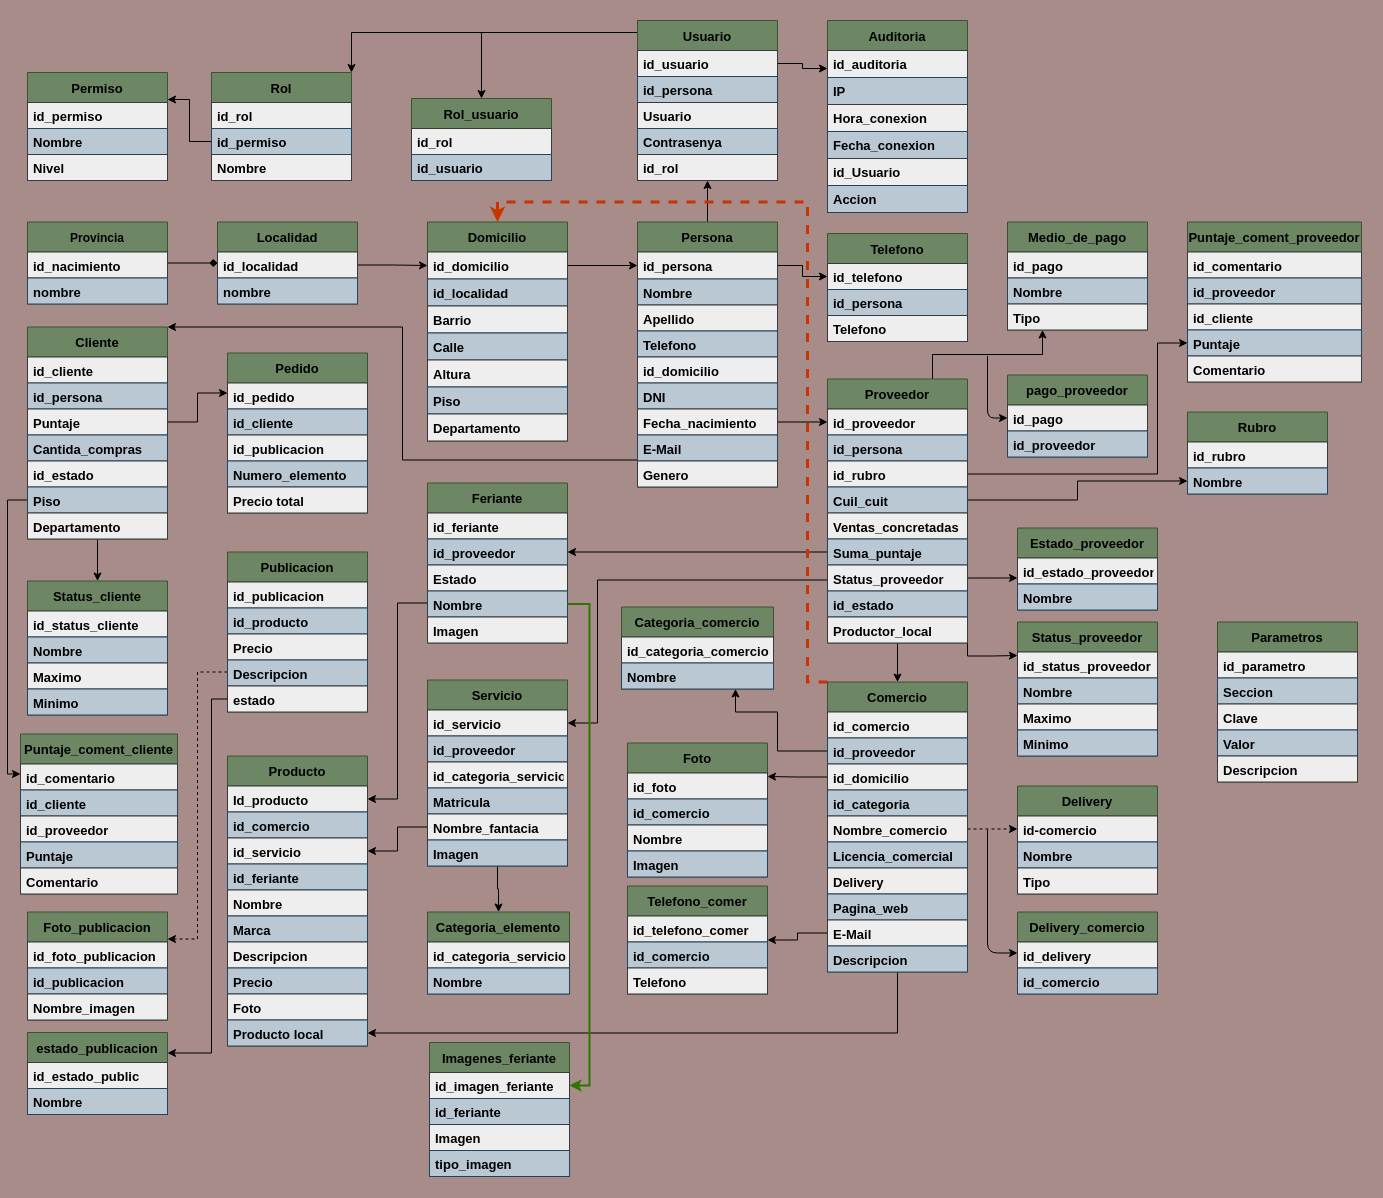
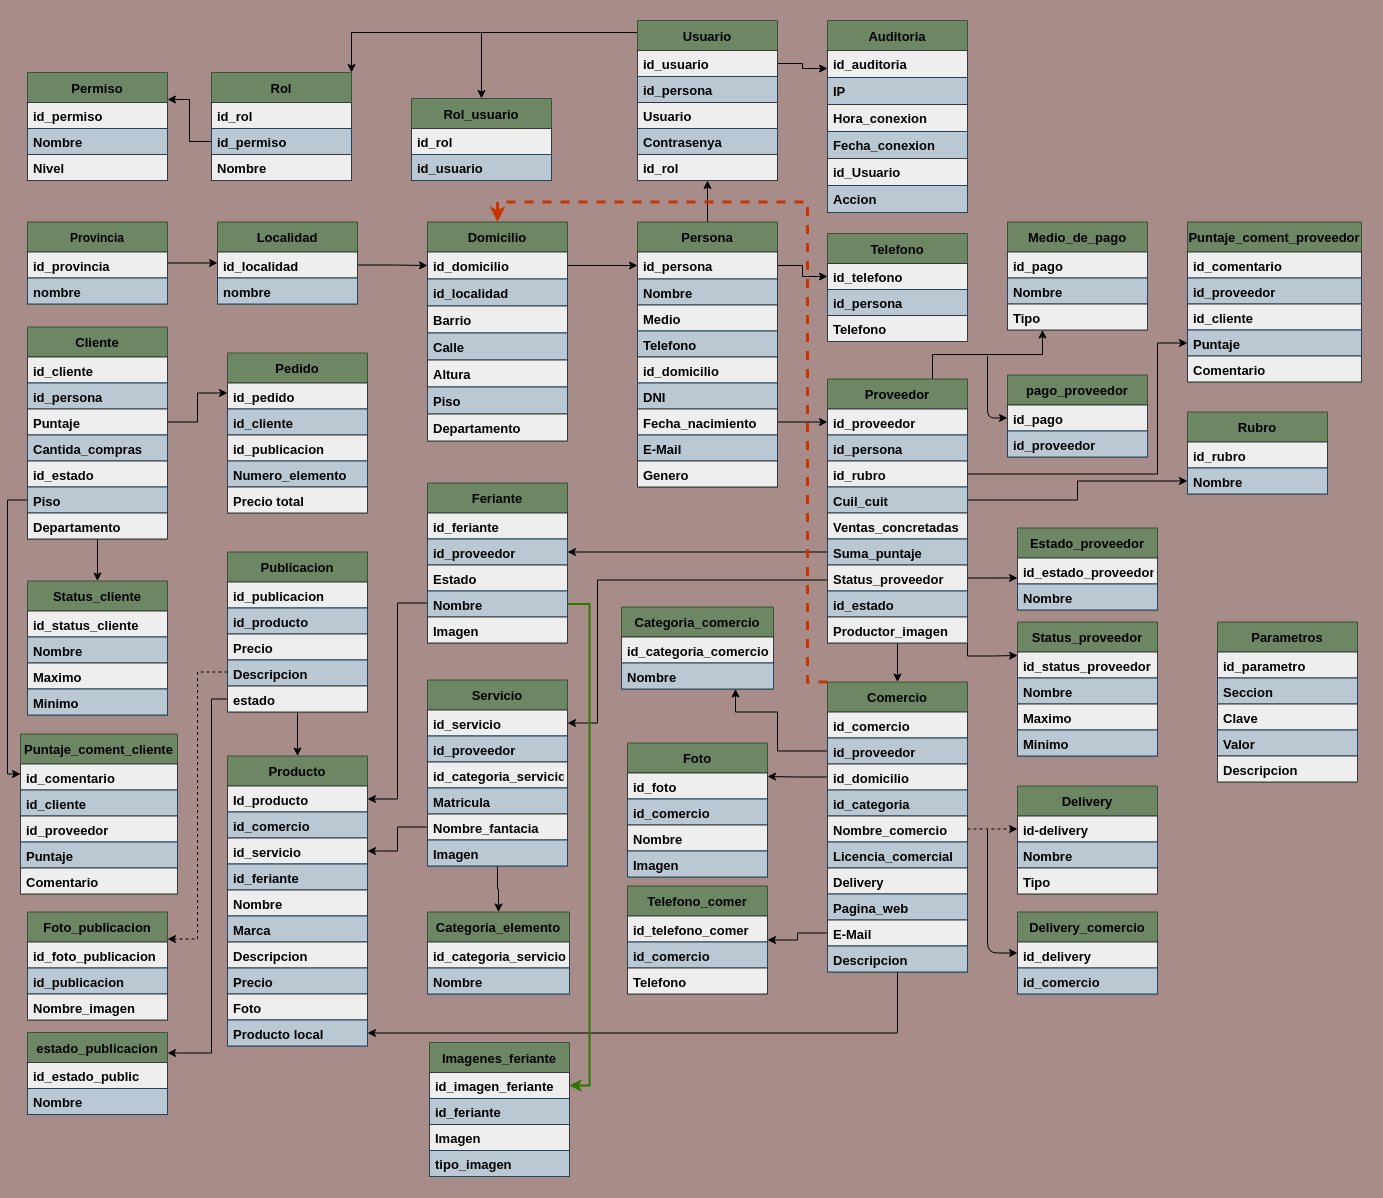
edge "Provincia" -> "Localidad": arrowhead diamond -> classic
node "id_nacimiento": label "id_nacimiento" -> "id_provincia"
node "Apellido": label "Apellido" -> "Medio"
edge "Persona" -> "Cliente": removed
node "Productor_local": label "Productor_local" -> "Productor_imagen"
edge "Publicacion" -> "Producto": added
node "id-comercio": label "id-comercio" -> "id-delivery"
